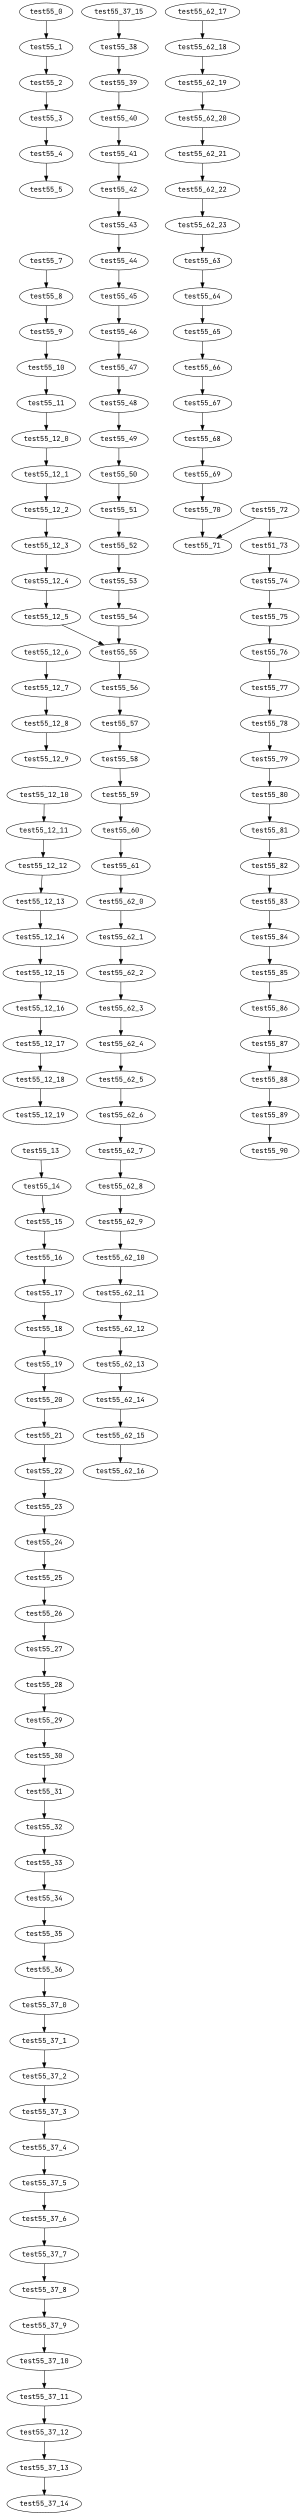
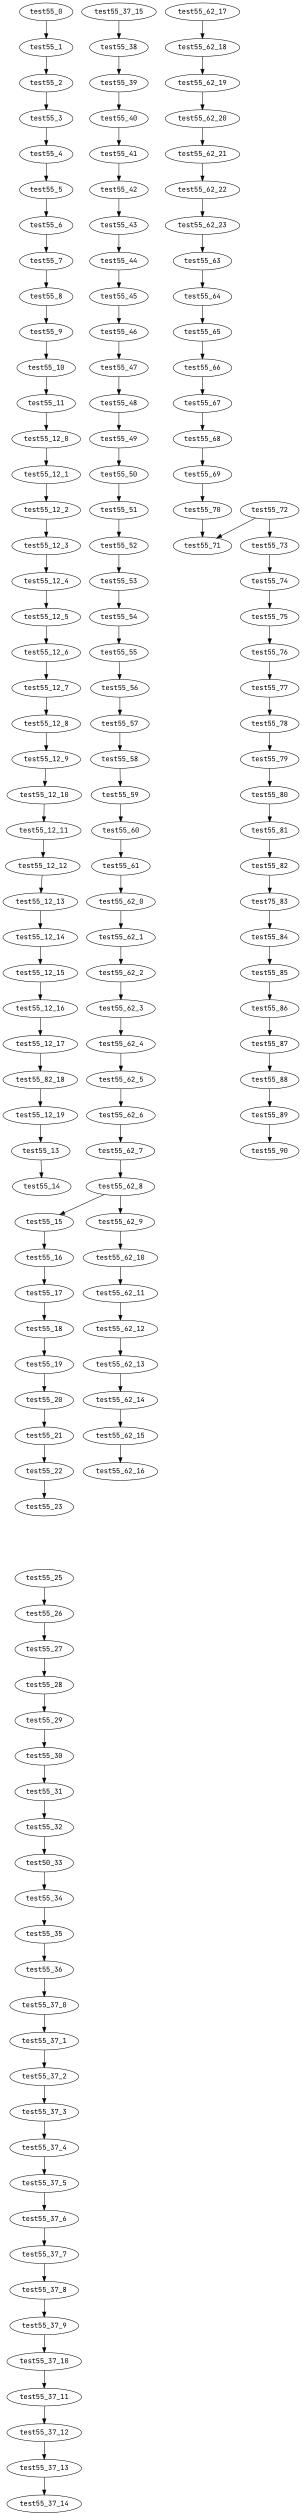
node "test55_6": added
node "test51_73": label "test51_73" -> "test55_73"
edge "test55_12_5" -> "test55_55": now "test55_12_5" -> "test55_12_6"
edge "test55_12_9" -> "test55_12_10": added
node "test55_83": label "test55_83" -> "test75_83"
node "test55_12_18": label "test55_12_18" -> "test55_82_18"
edge "test55_12_19" -> "test55_13": added
edge "test55_14" -> "test55_15": now "test55_62_8" -> "test55_15"
node "test55_24": removed
node "test55_33": label "test55_33" -> "test50_33"
